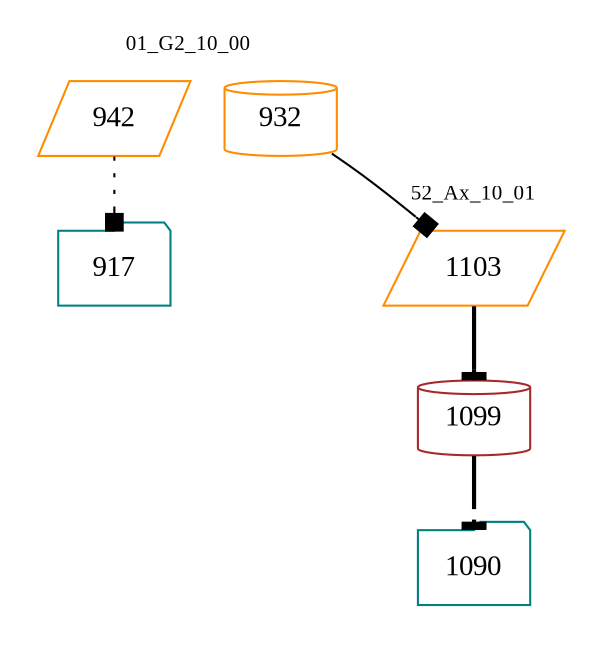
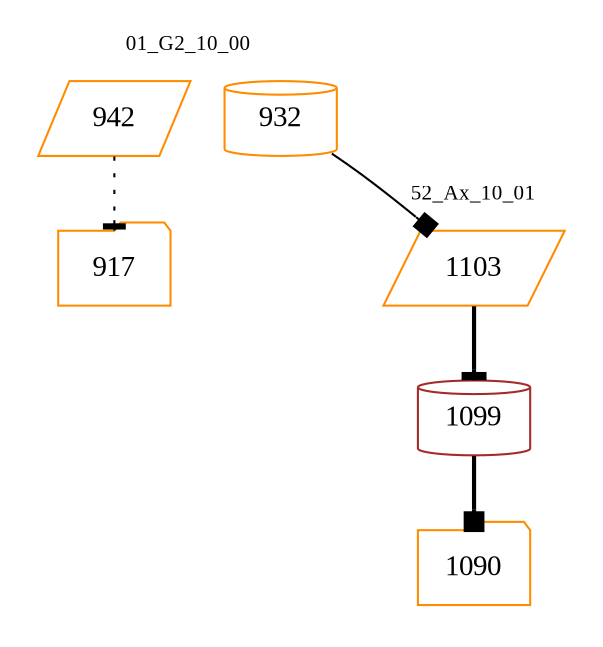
edge "942" -> "917": arrowhead box -> tee
node "917": color teal -> darkorange
edge "1099" -> "1090": arrowhead tee -> box
node "1090": color teal -> darkorange
